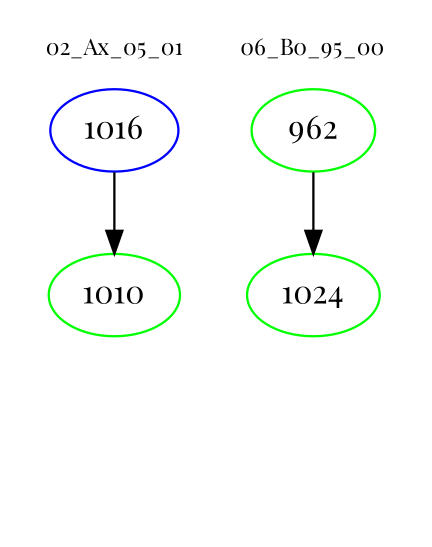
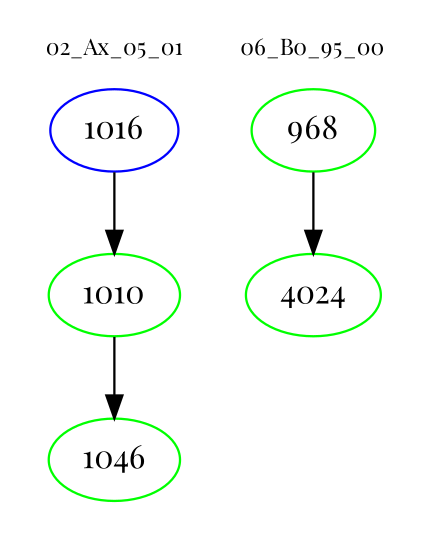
node "962": label "962" -> "968"
node "1024": label "1024" -> "4024"
node "1046": added
